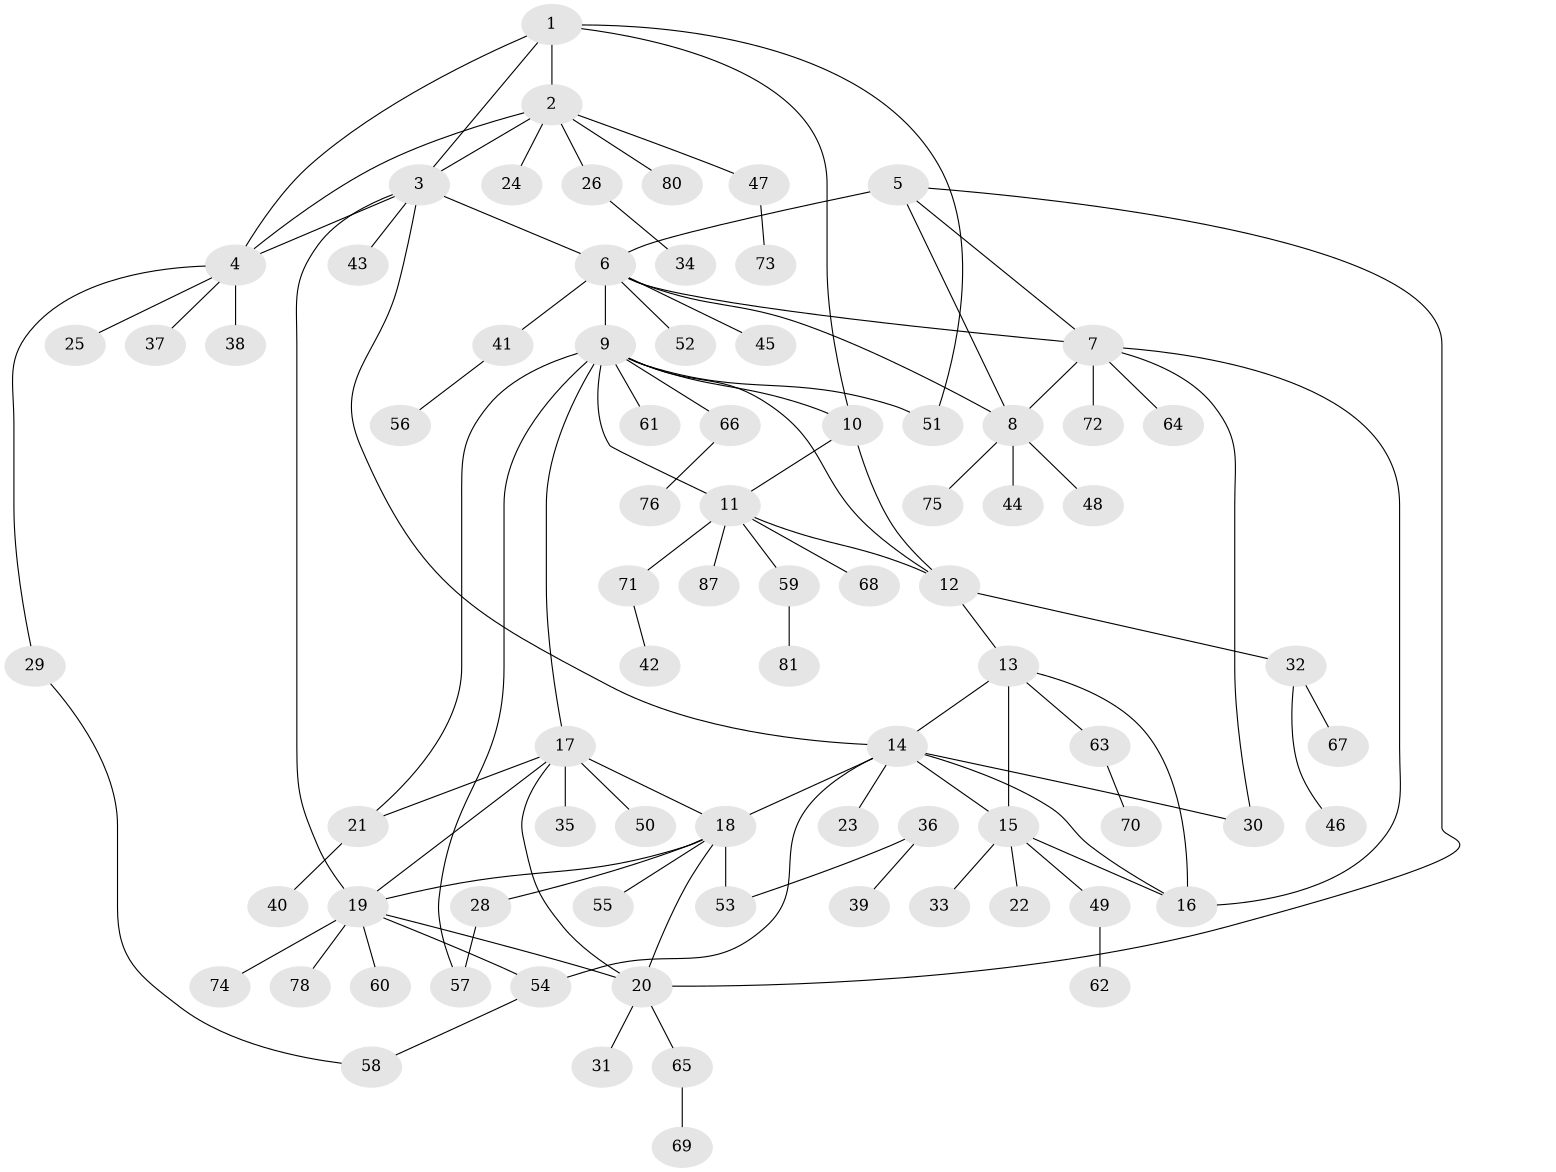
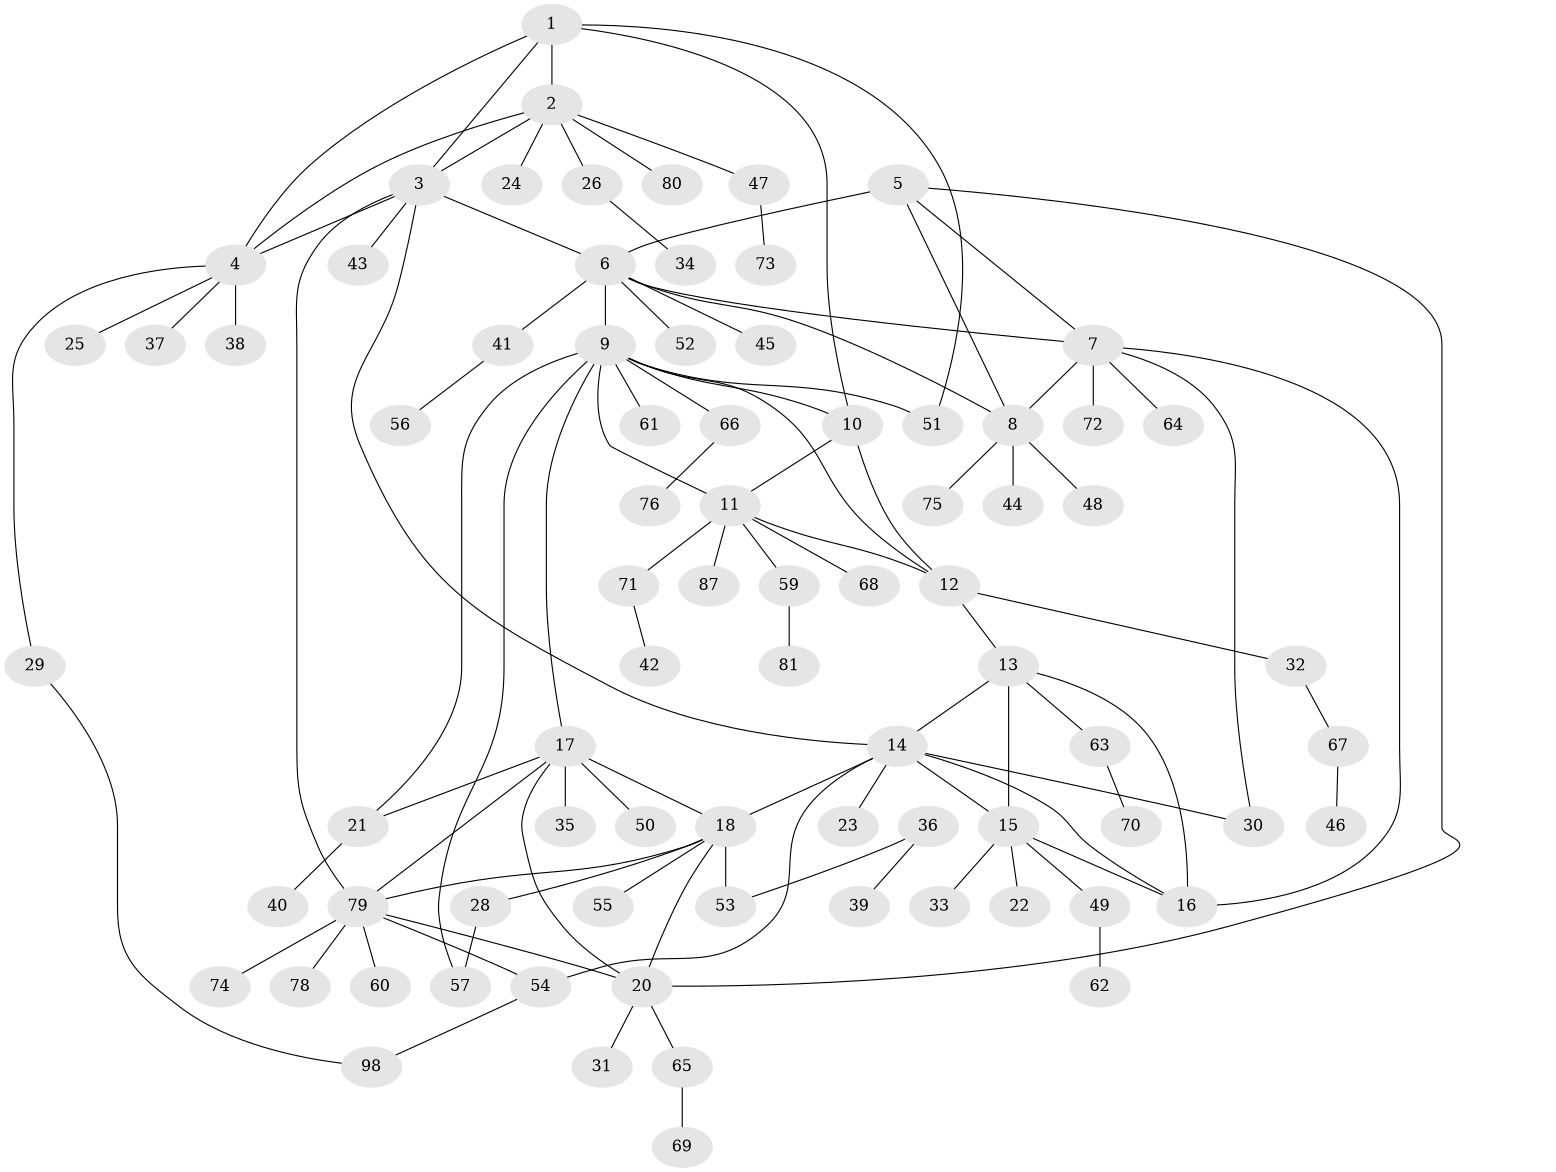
edge "32" -- "46": now "67" -- "46"
node "19": label "19" -> "79"
node "58": label "58" -> "98"
